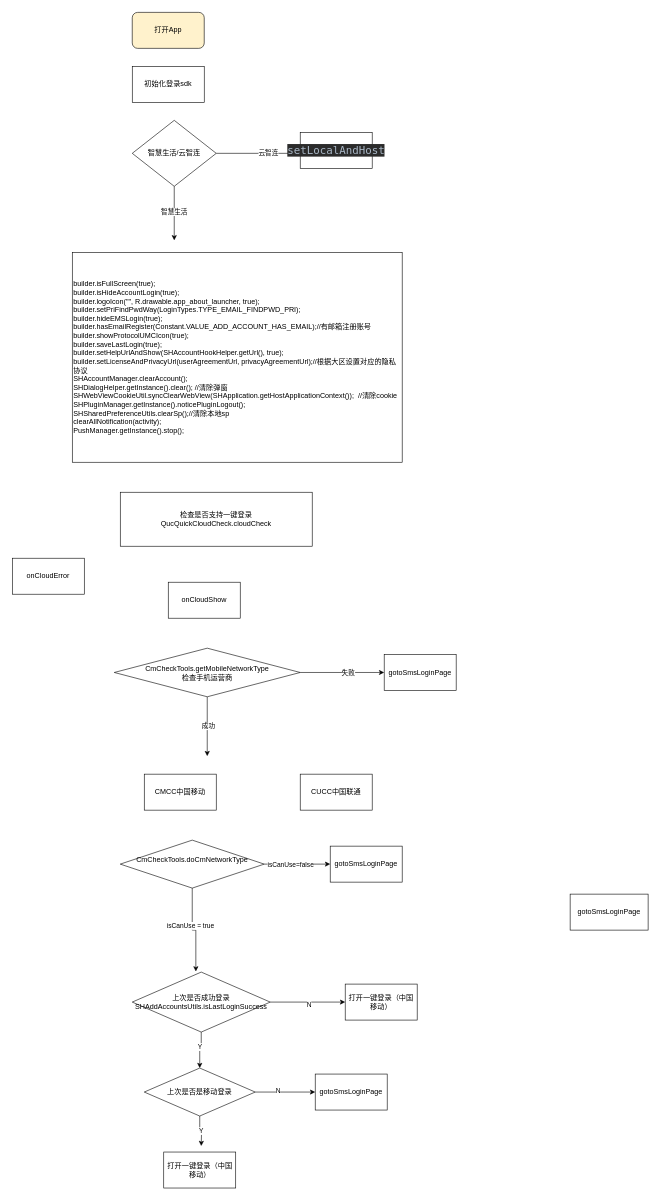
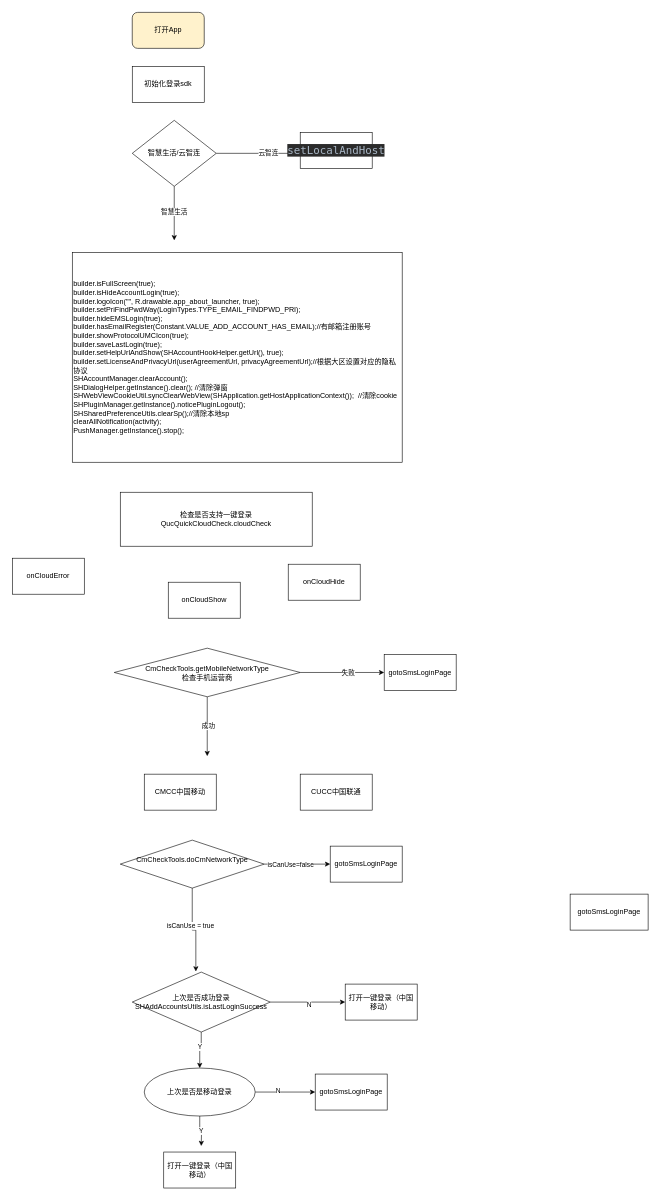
node "onCloudHide": added
node "上次是否是移动登录": shape diamond -> ellipse
